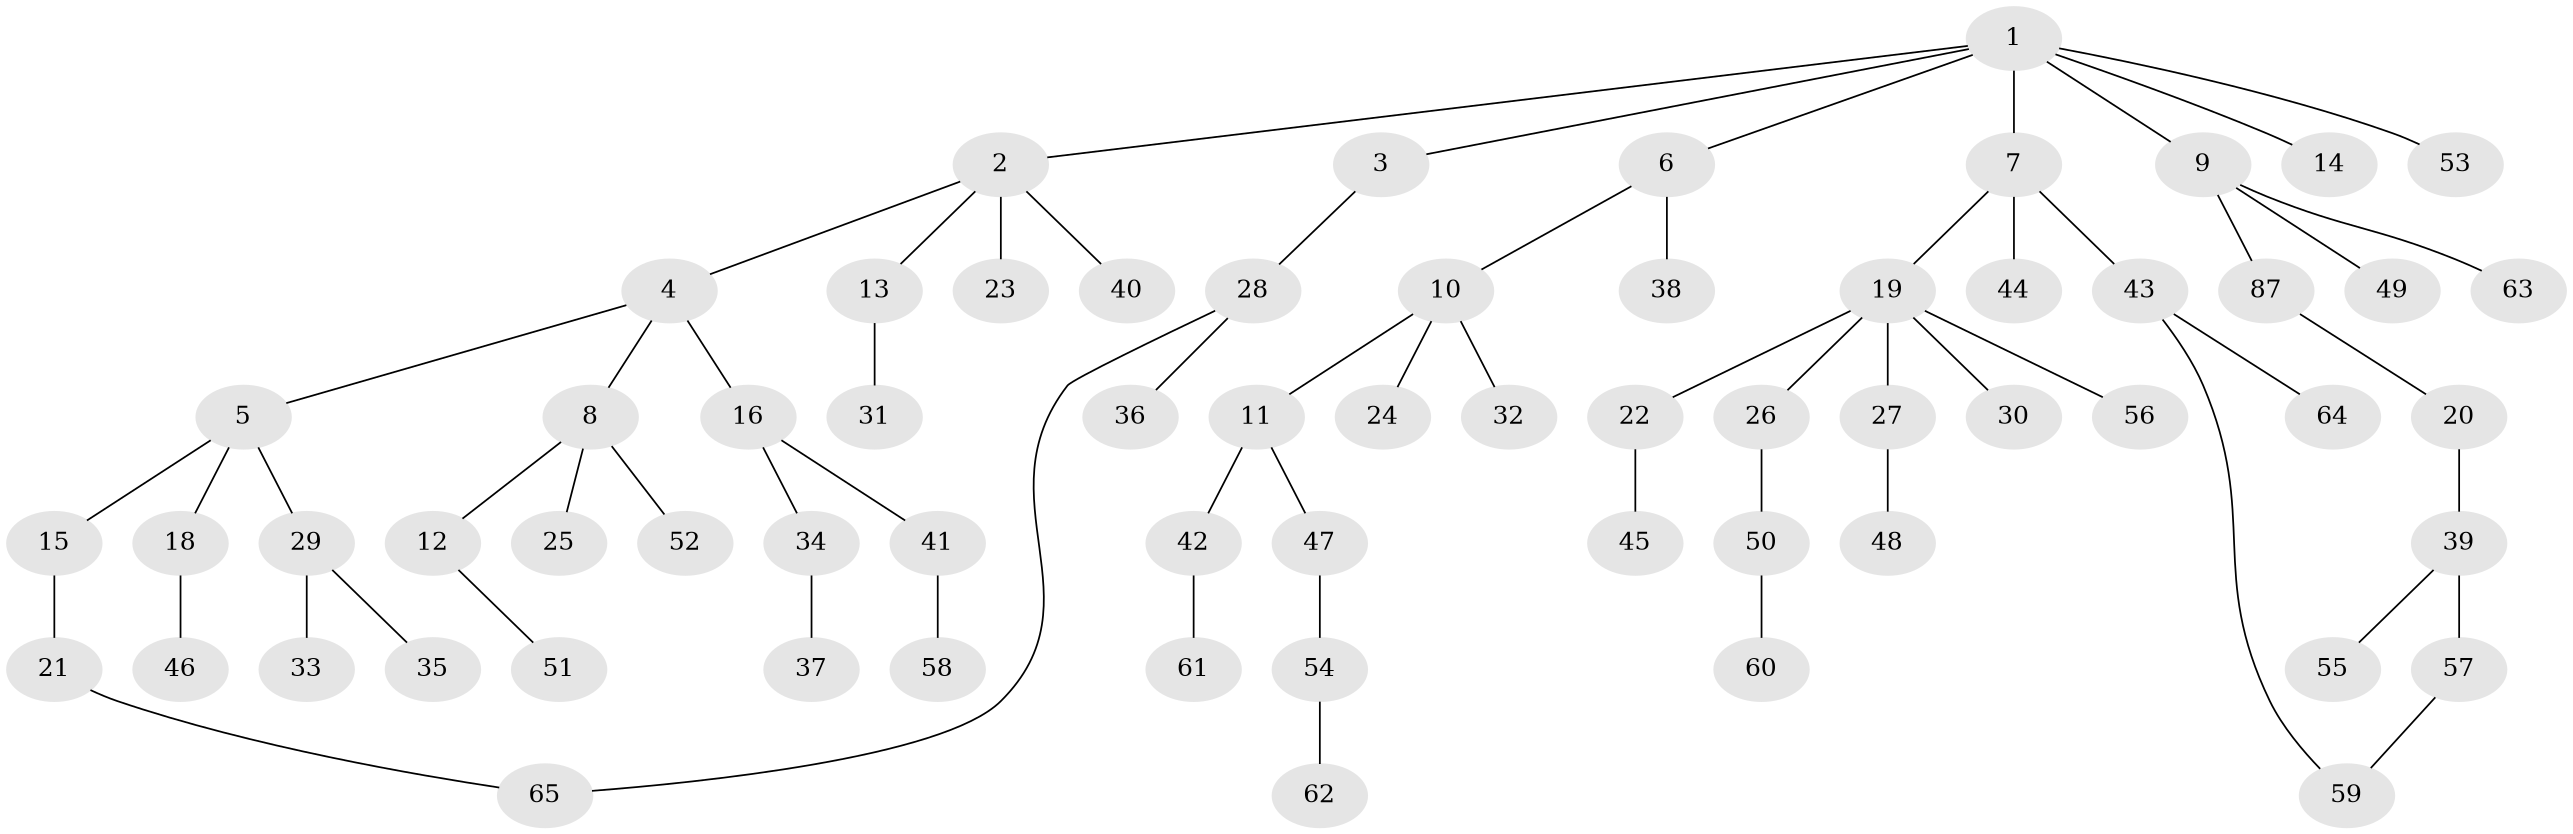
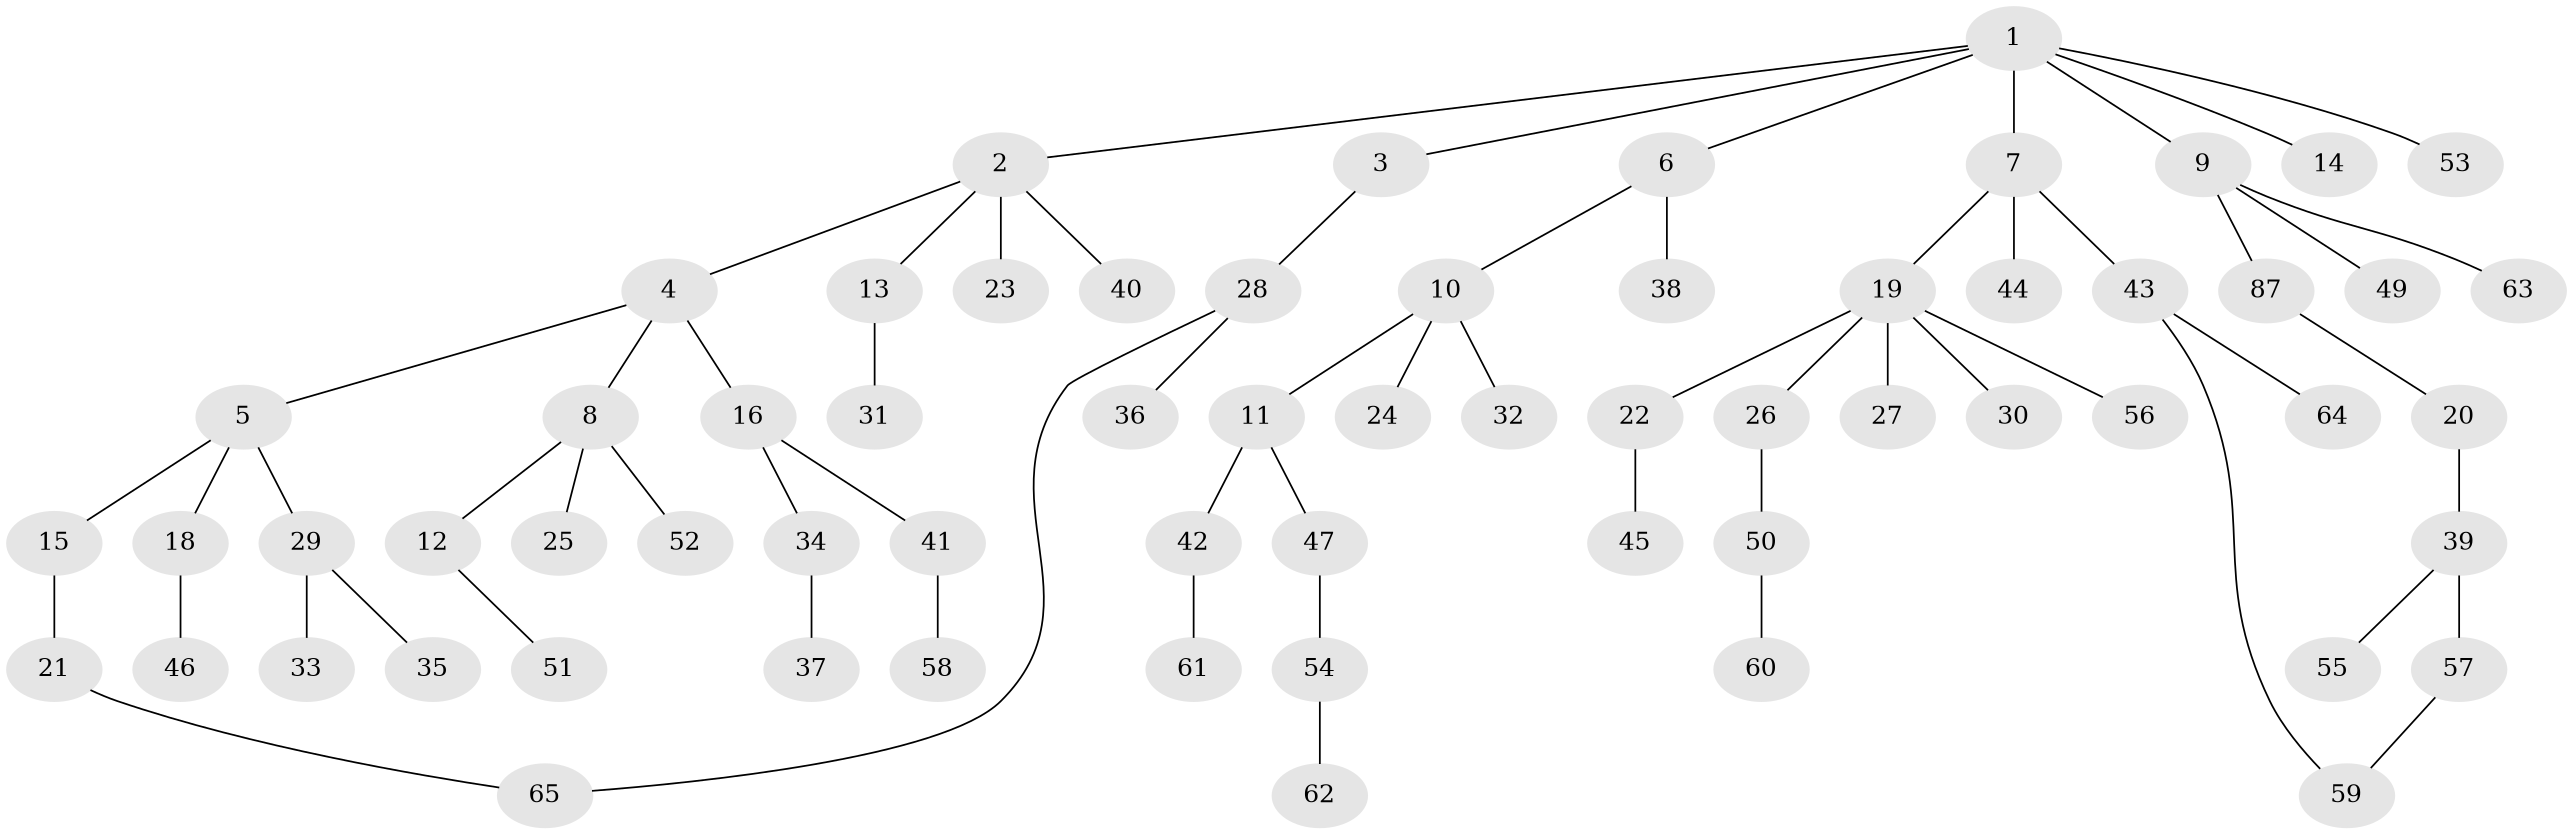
node "48": removed
